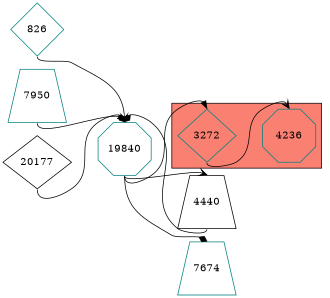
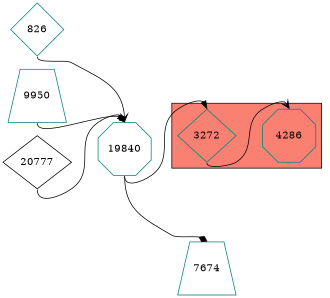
node "7950": label "7950" -> "9950"
node "4236": label "4236" -> "4286"
node "20177": label "20177" -> "20777"
node "4440": removed
